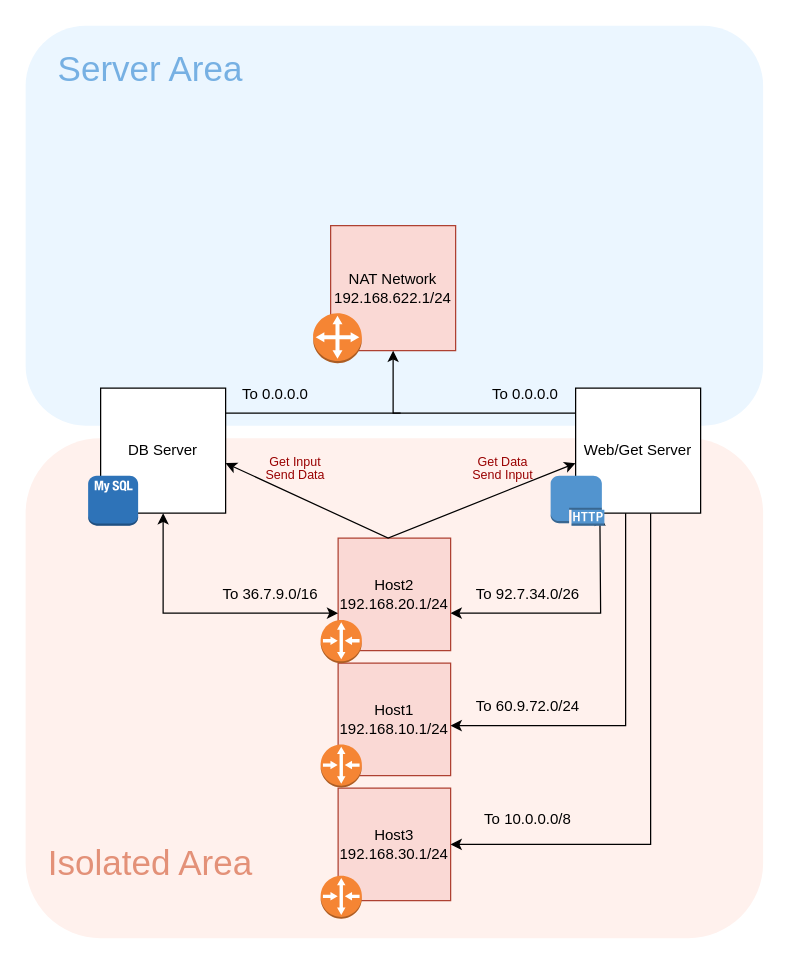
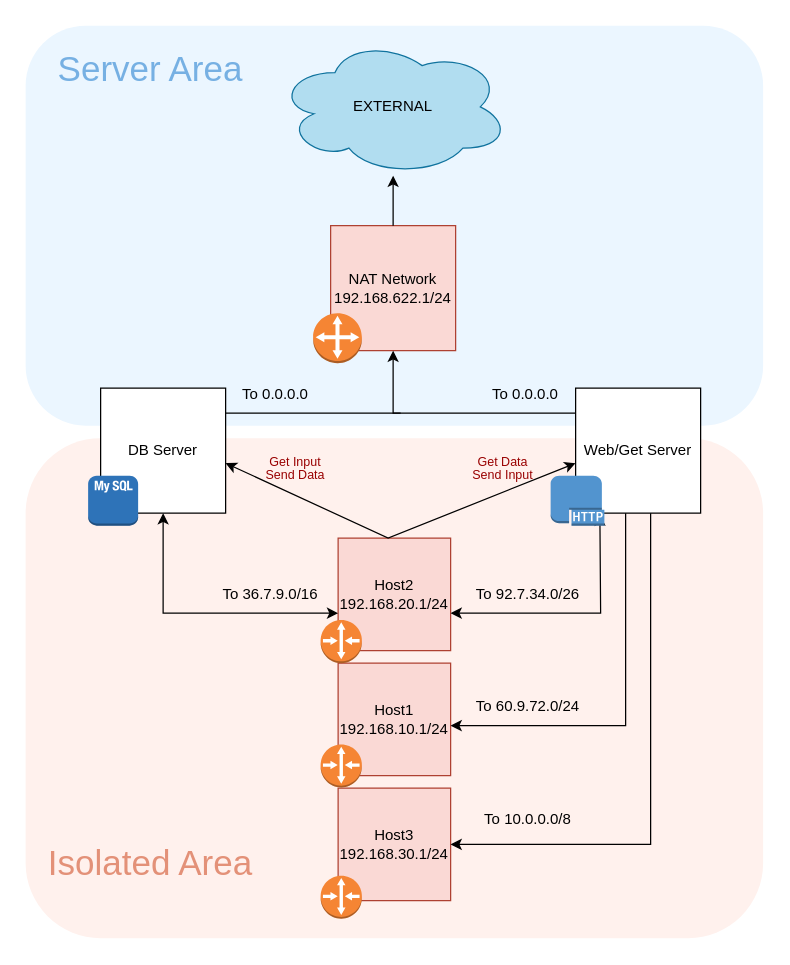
node "EXTERNAL": added
edge "NAT Network 192.168.622.1/24" -> "EXTERNAL": added
